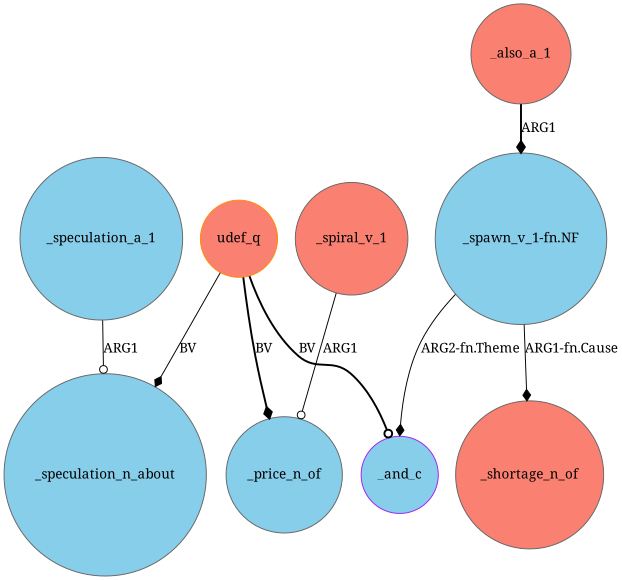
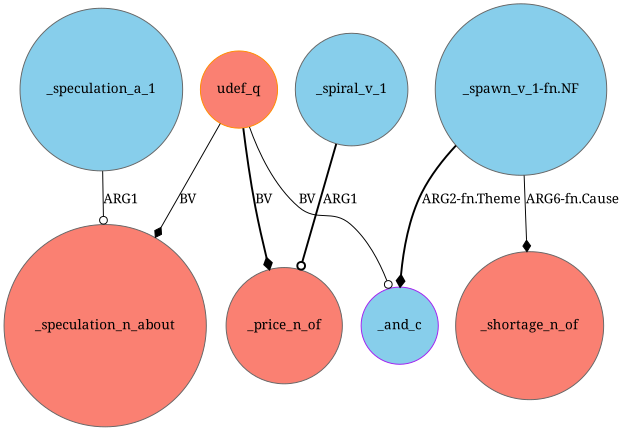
node "_also_a_1": removed
node "_spiral_v_1": fillcolor salmon -> skyblue
edge "_spawn_v_1-fn.NF" -> "_shortage_n_of": label "ARG1-fn.Cause" -> "ARG6-fn.Cause"
edge "_spiral_v_1" -> "_price_n_of": style solid -> bold
edge "_spawn_v_1-fn.NF" -> "_and_c": style solid -> bold
edge "udef_q" -> "_and_c": style bold -> solid
node "_speculation_n_about": fillcolor skyblue -> salmon
node "_price_n_of": fillcolor skyblue -> salmon
